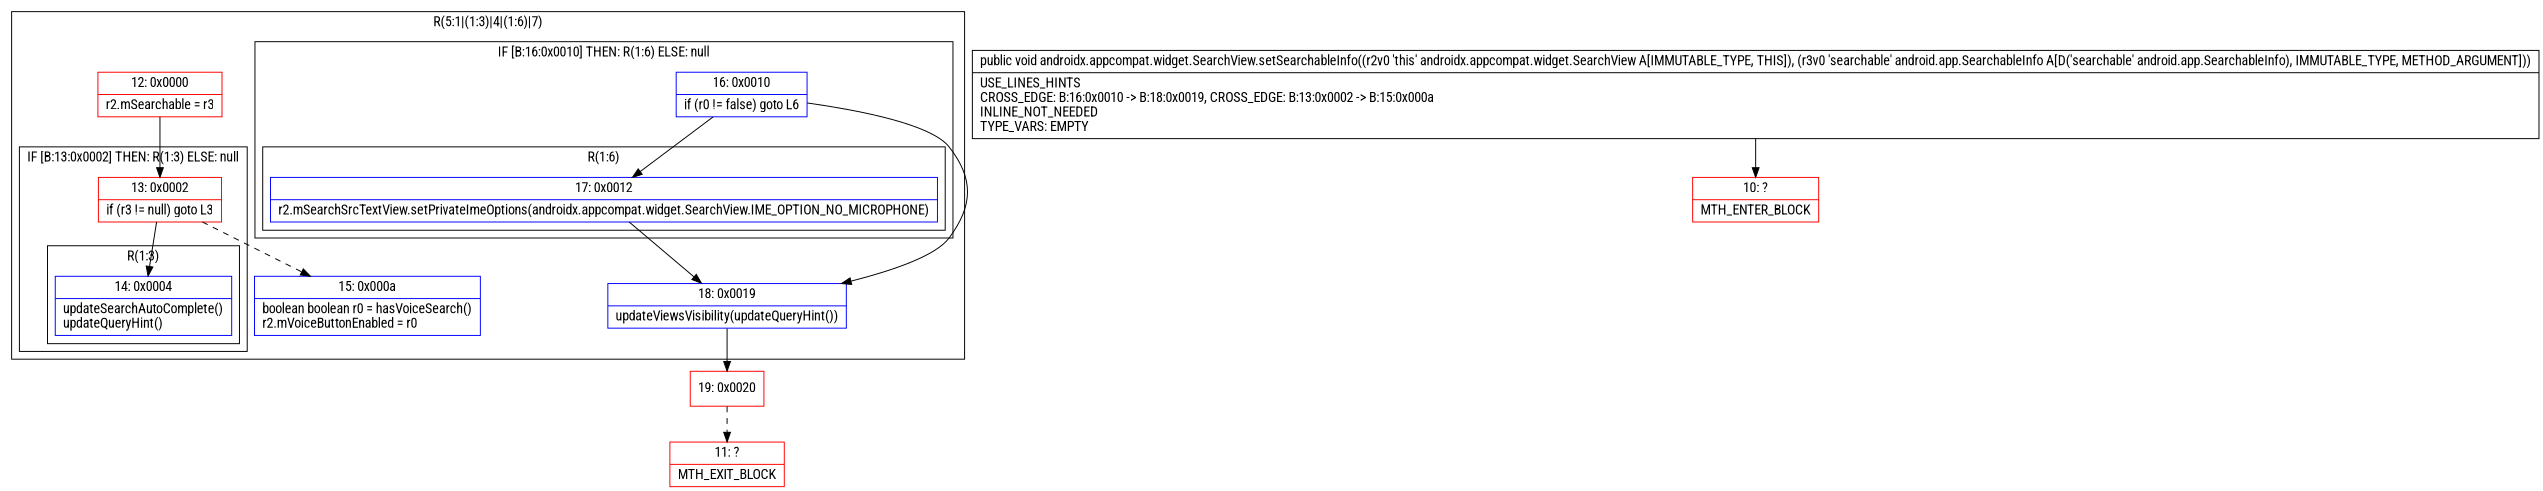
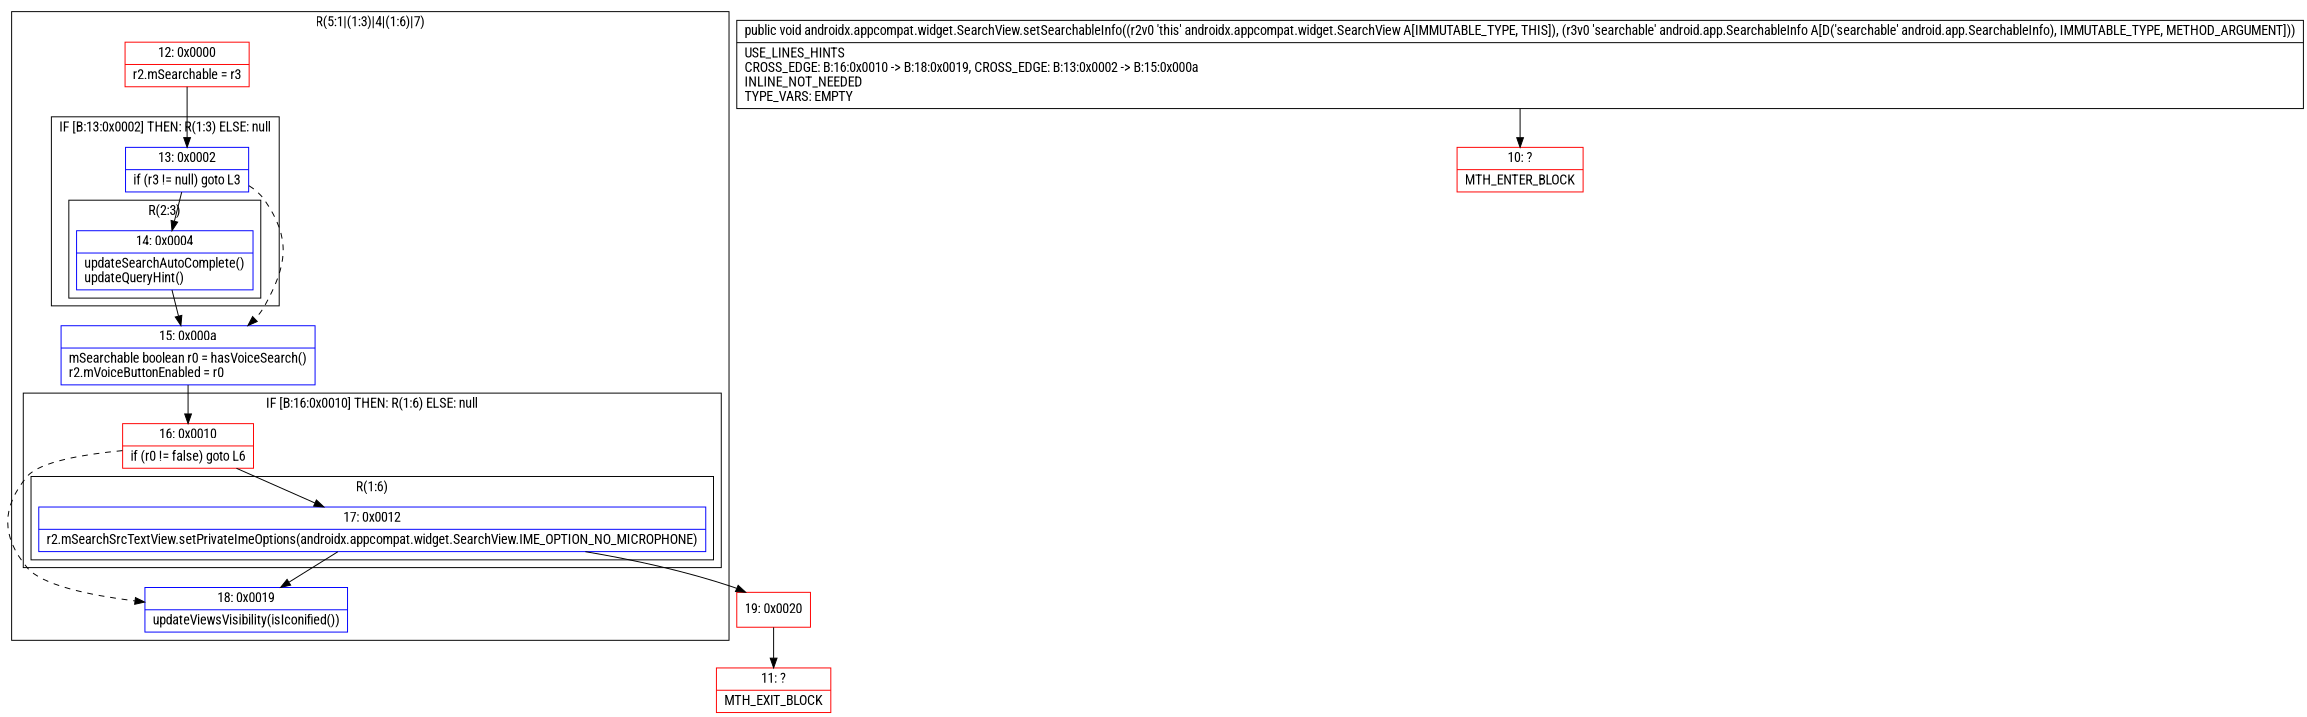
node "16: 0x0010": color blue -> red
edge "16: 0x0010" -> "18: 0x0019": style solid -> dashed
node "13: 0x0002": color red -> blue
cluster "R(1:3)": label "R(1:3)" -> "R(2:3)"
edge "14: 0x0004" -> "15: 0x000a": added
node "15: 0x000a": text "boolean boolean r0 = hasVoiceSearch()" -> "mSearchable boolean r0 = hasVoiceSearch()"
node "18: 0x0019": text "updateViewsVisibility(updateQueryHint())" -> "updateViewsVisibility(isIconified())"
edge "18: 0x0019" -> "19: 0x0020": now "17: 0x0012" -> "19: 0x0020"
edge "15: 0x000a" -> "16: 0x0010": added
edge "19: 0x0020" -> "11: ?": style dashed -> solid
